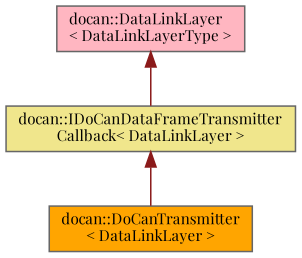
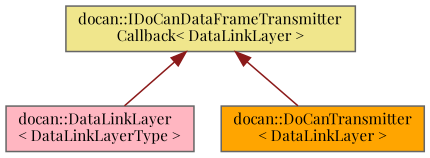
edge "docan::IDoCanDataFrameTransmitter Callback< DataLinkLayer >" -> "docan::DataLinkLayer < DataLinkLayerType >": reversed
